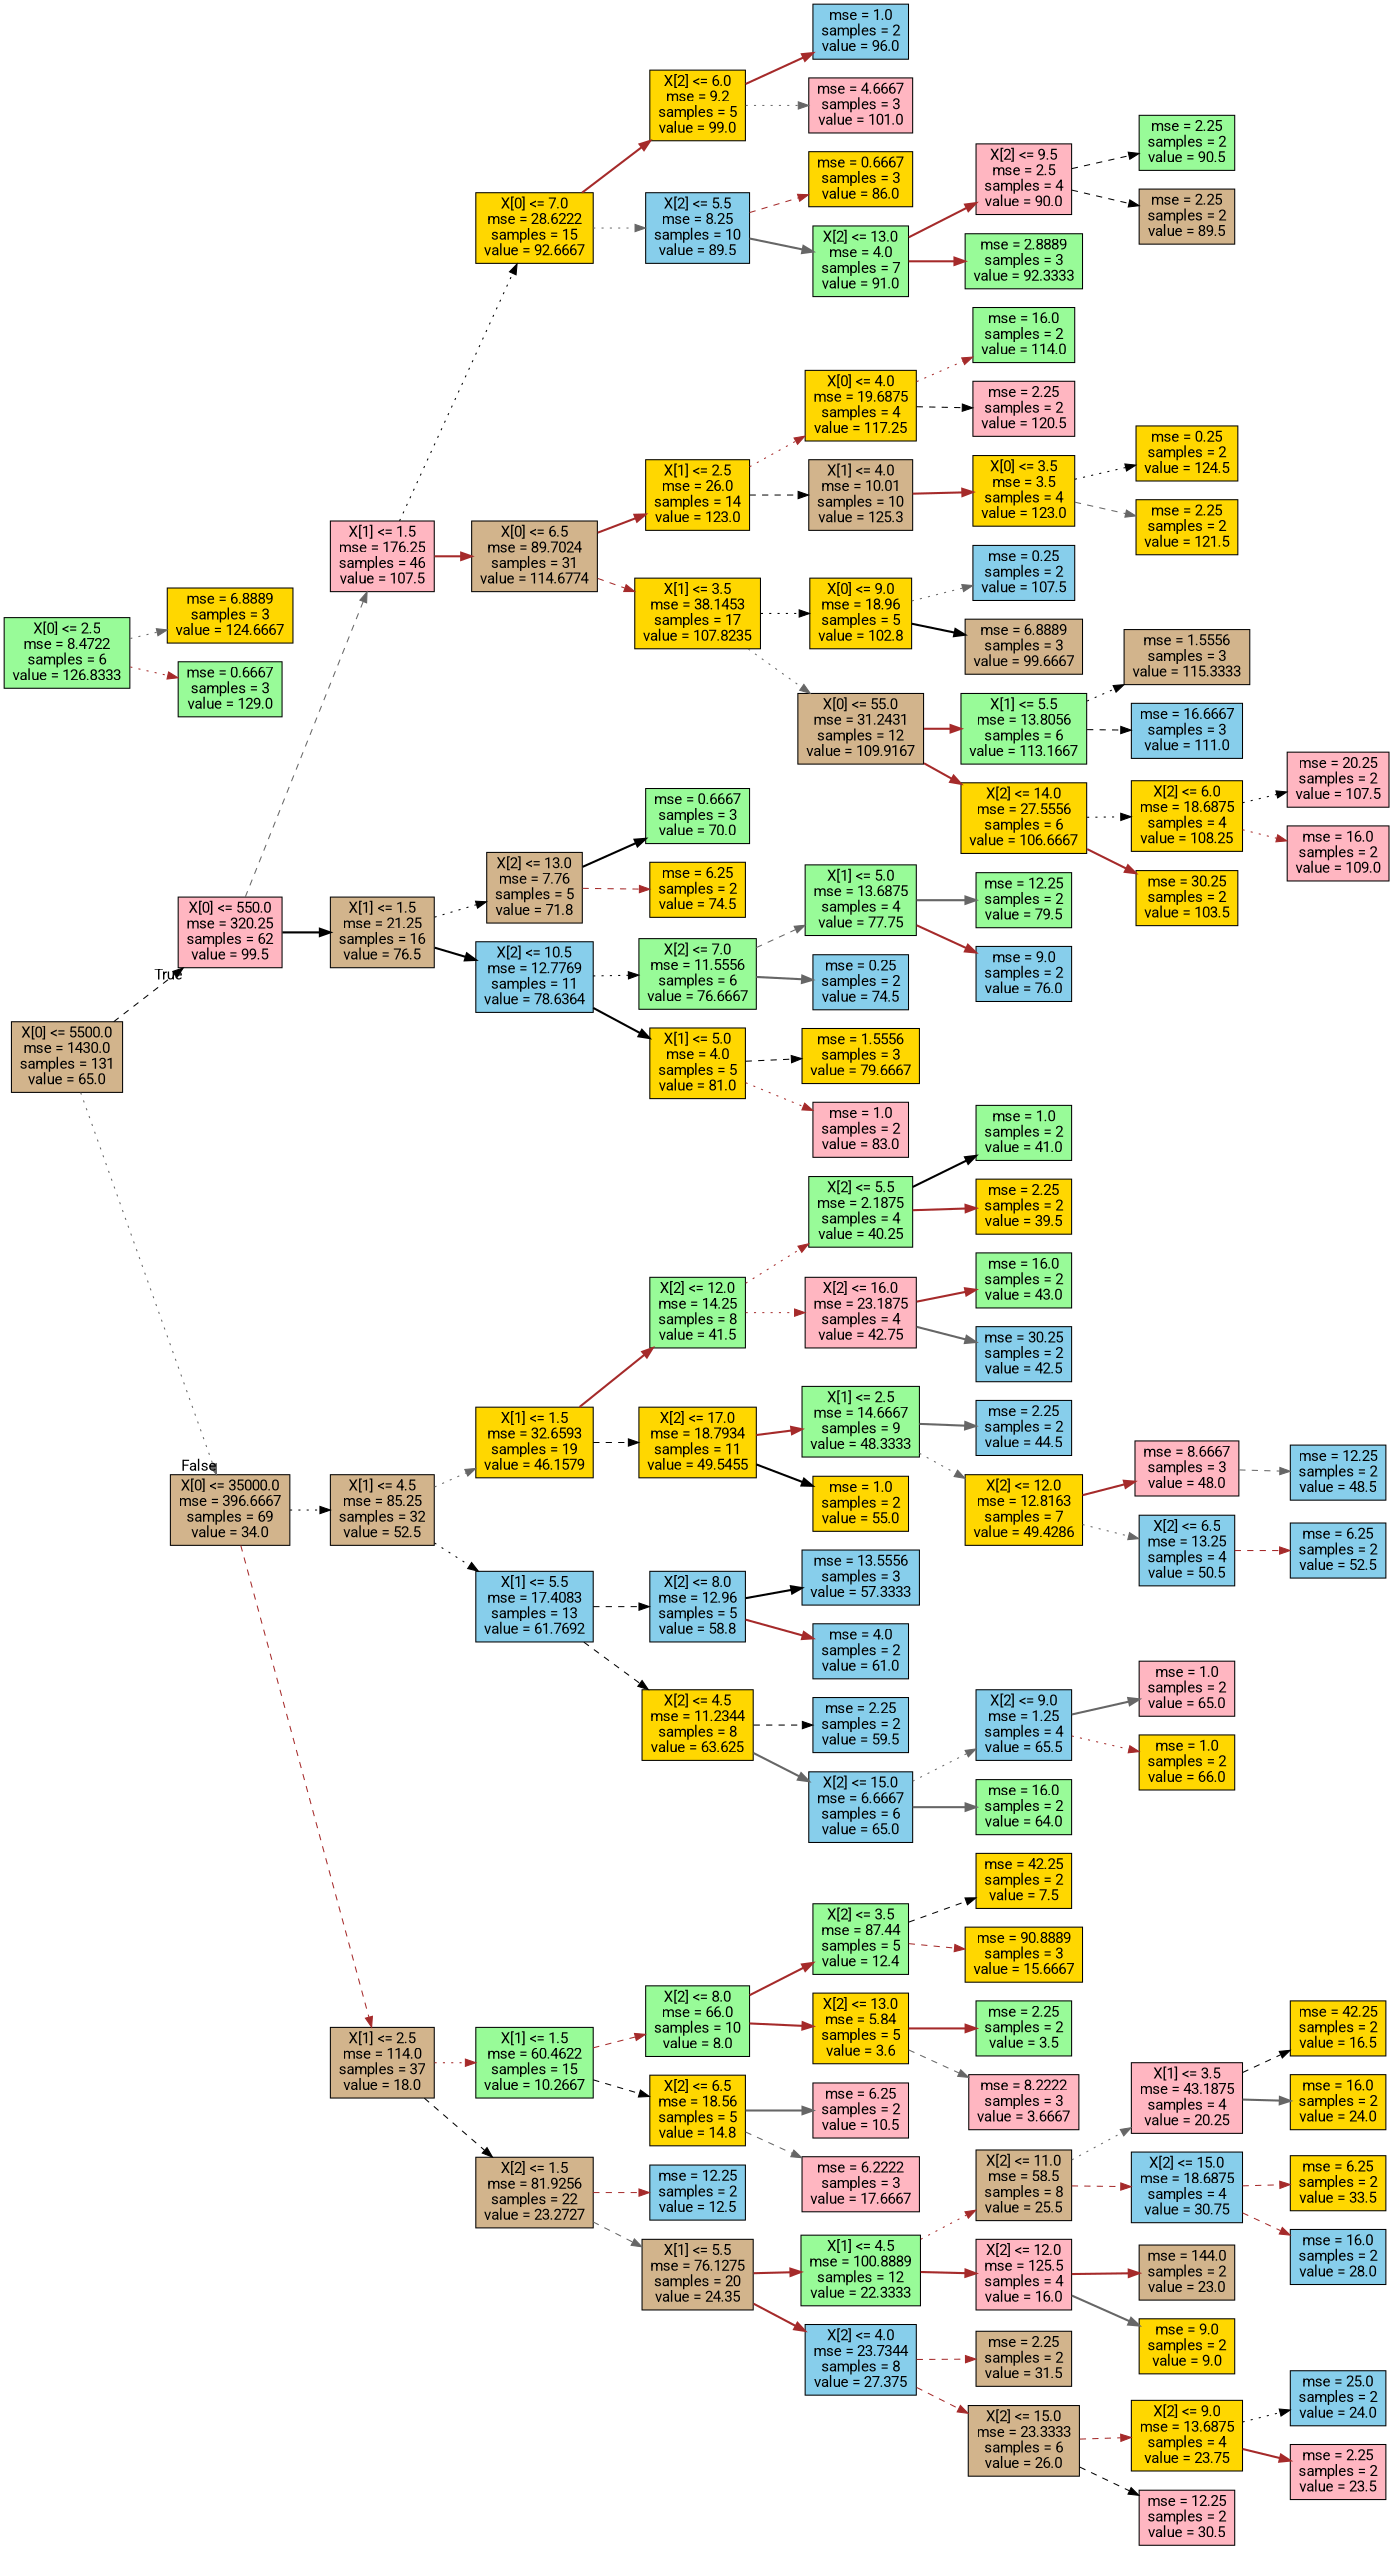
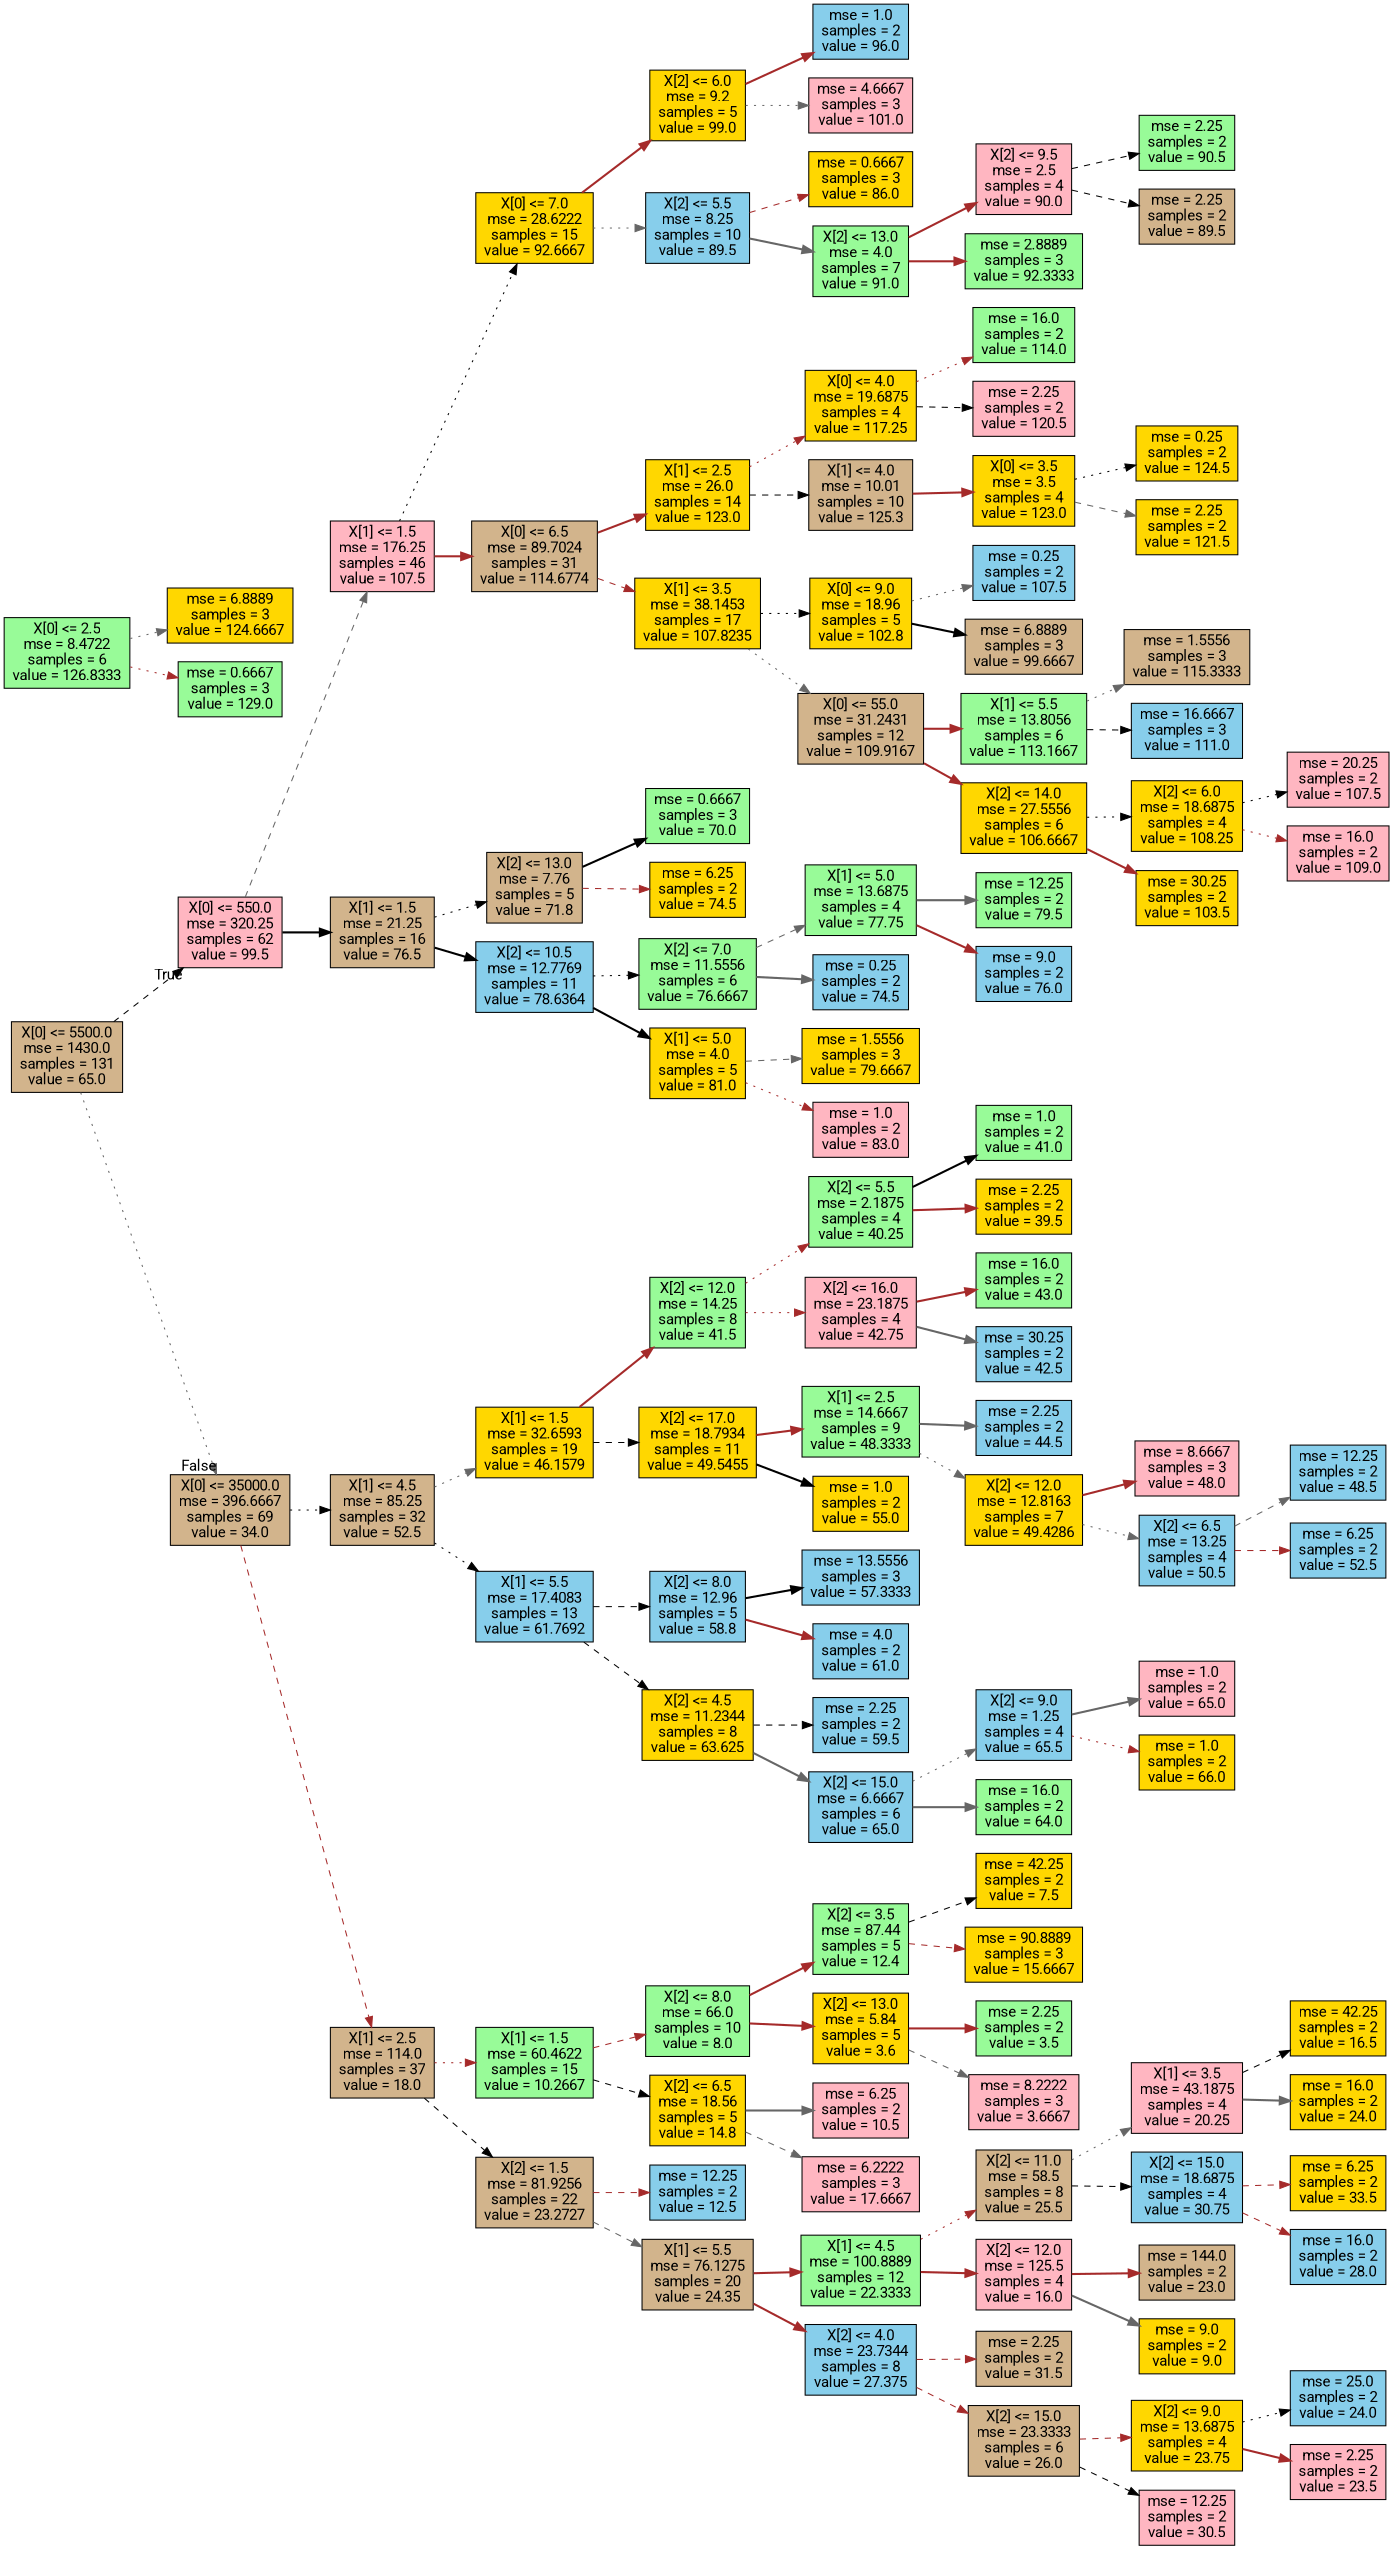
edge "X[1] <= 5.5 mse = 13.8056 samples = 6 value = 113.1667" -> "mse = 1.5556 samples = 3 value = 115.3333": color black -> gray40
edge "X[1] <= 5.0 mse = 4.0 samples = 5 value = 81.0" -> "mse = 1.5556 samples = 3 value = 79.6667": color black -> gray40
edge "mse = 8.6667 samples = 3 value = 48.0" -> "mse = 12.25 samples = 2 value = 48.5": now "X[2] <= 6.5 mse = 13.25 samples = 4 value = 50.5" -> "mse = 12.25 samples = 2 value = 48.5"
edge "X[2] <= 11.0 mse = 58.5 samples = 8 value = 25.5" -> "X[2] <= 15.0 mse = 18.6875 samples = 4 value = 30.75": color brown -> black
